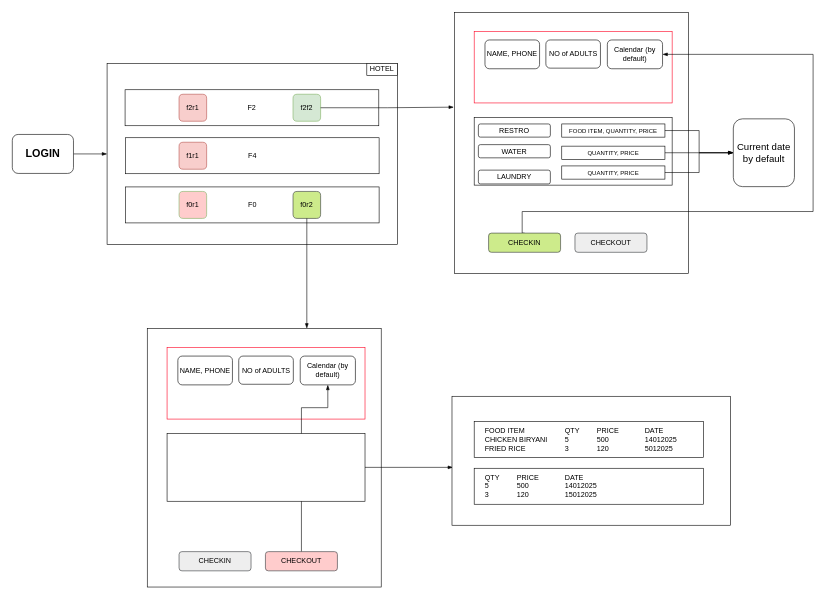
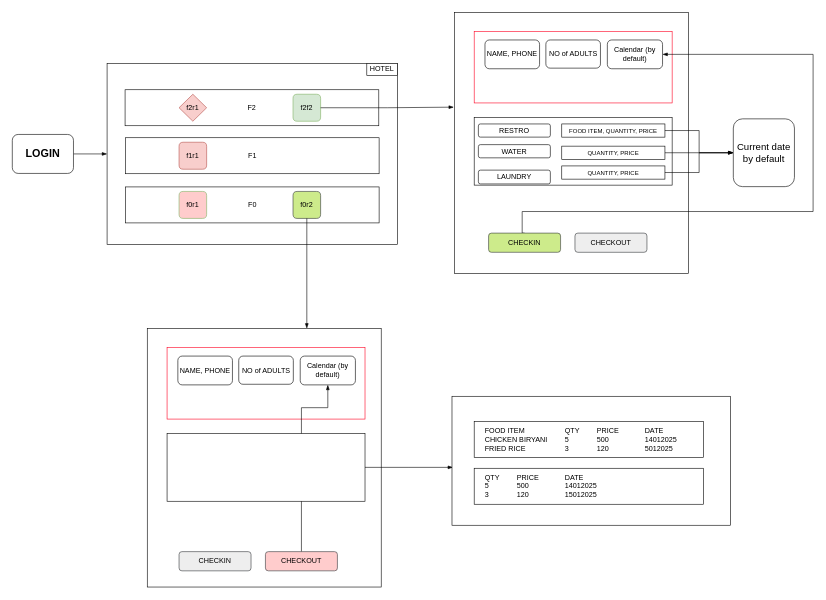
node "f2r1": shape rounded rectangle -> diamond
node "F4": label "F4" -> "F1"
